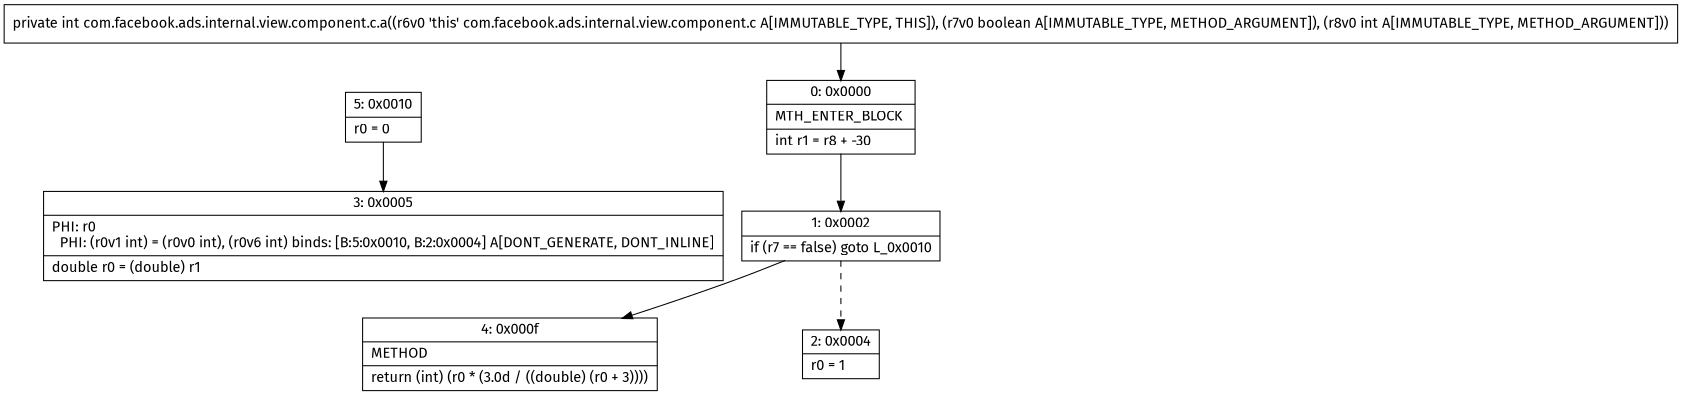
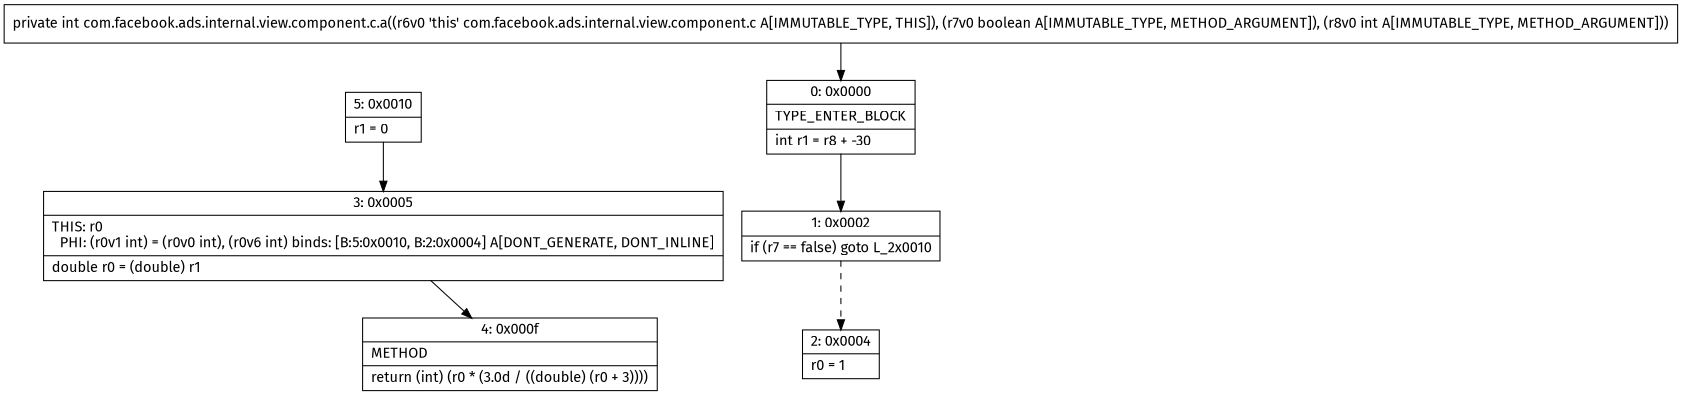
node "0: 0x0000": text "MTH_ENTER_BLOCK" -> "TYPE_ENTER_BLOCK"
node "5: 0x0010": text "r0 = 0" -> "r1 = 0"
node "3: 0x0005": text "PHI: r0" -> "THIS: r0"
node "1: 0x0002": text "if (r7 == false) goto L_0x0010" -> "if (r7 == false) goto L_2x0010"
edge "1: 0x0002" -> "4: 0x000f": now "3: 0x0005" -> "4: 0x000f"
